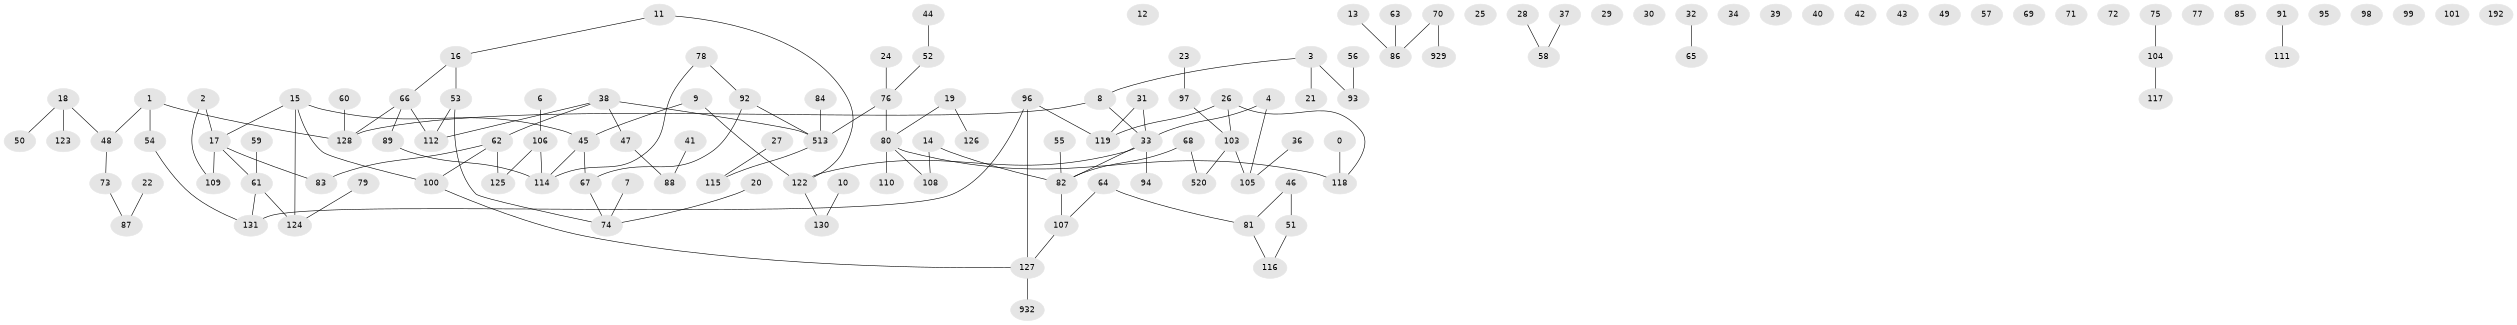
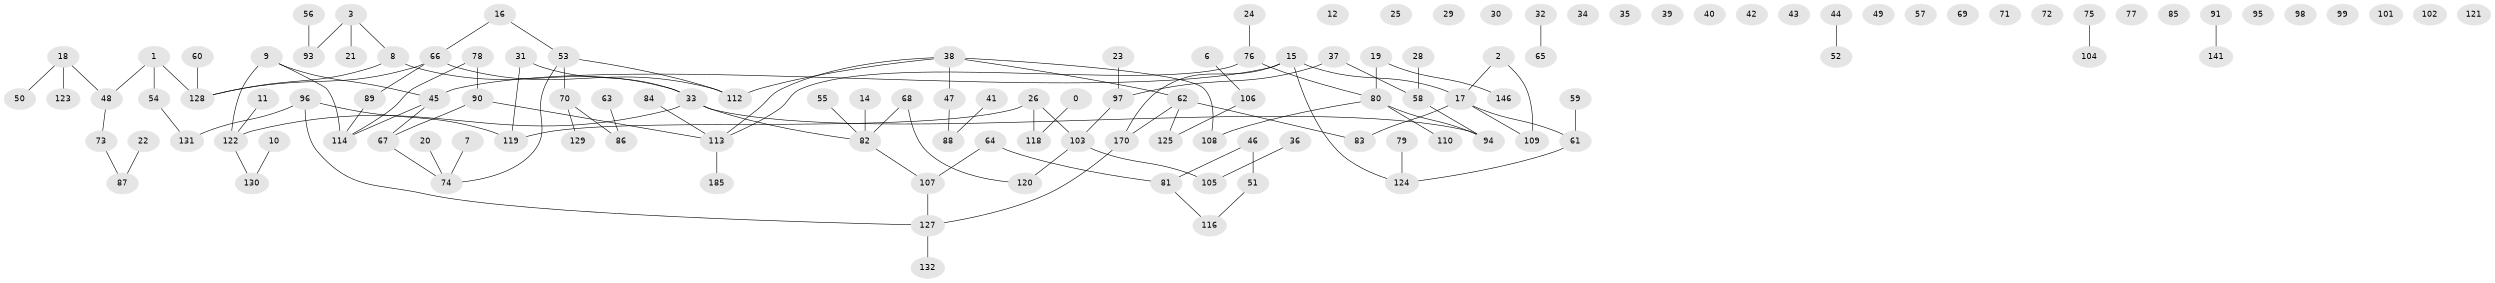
node "13": removed
node "35": added
node "121": added
node "192": label "192" -> "102"
edge "11" -- "16": removed
node "929": label "929" -> "129"
node "111": label "111" -> "141"
edge "52" -- "76": removed
edge "37" -- "97": added
edge "53" -- "70": added
node "92": label "92" -> "90"
node "4": removed
node "117": removed
edge "58" -- "94": added
node "27": removed
node "513": label "513" -> "113"
node "126": label "126" -> "146"
edge "106" -- "114": now "9" -- "114"
edge "14" -- "108": now "38" -- "108"
edge "80" -- "118": now "80" -- "94"
node "100": label "100" -> "170"
node "115": label "115" -> "185"
node "520": label "520" -> "120"
edge "61" -- "131": removed
node "932": label "932" -> "132"
